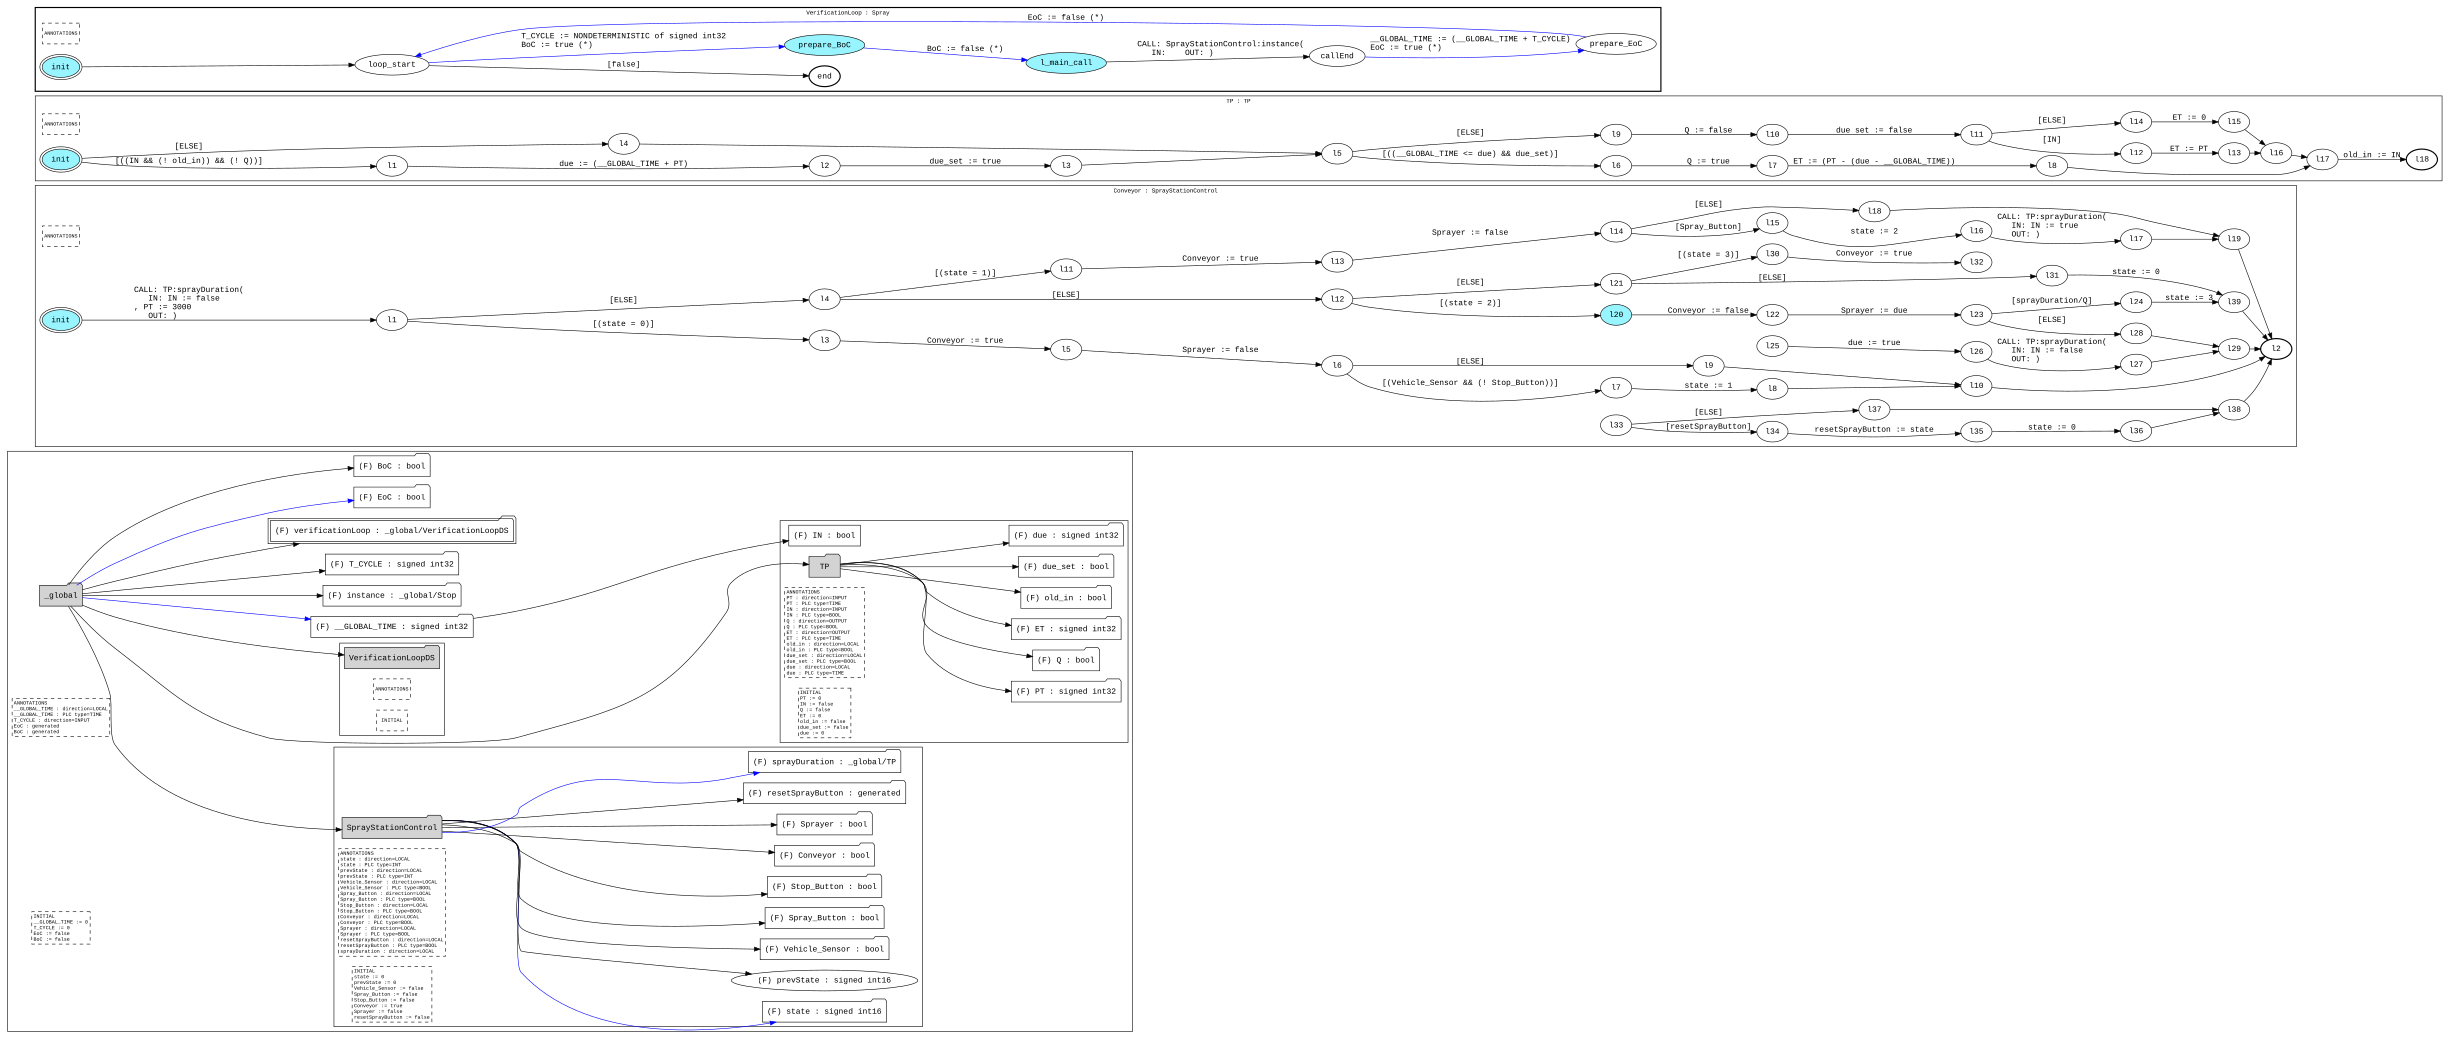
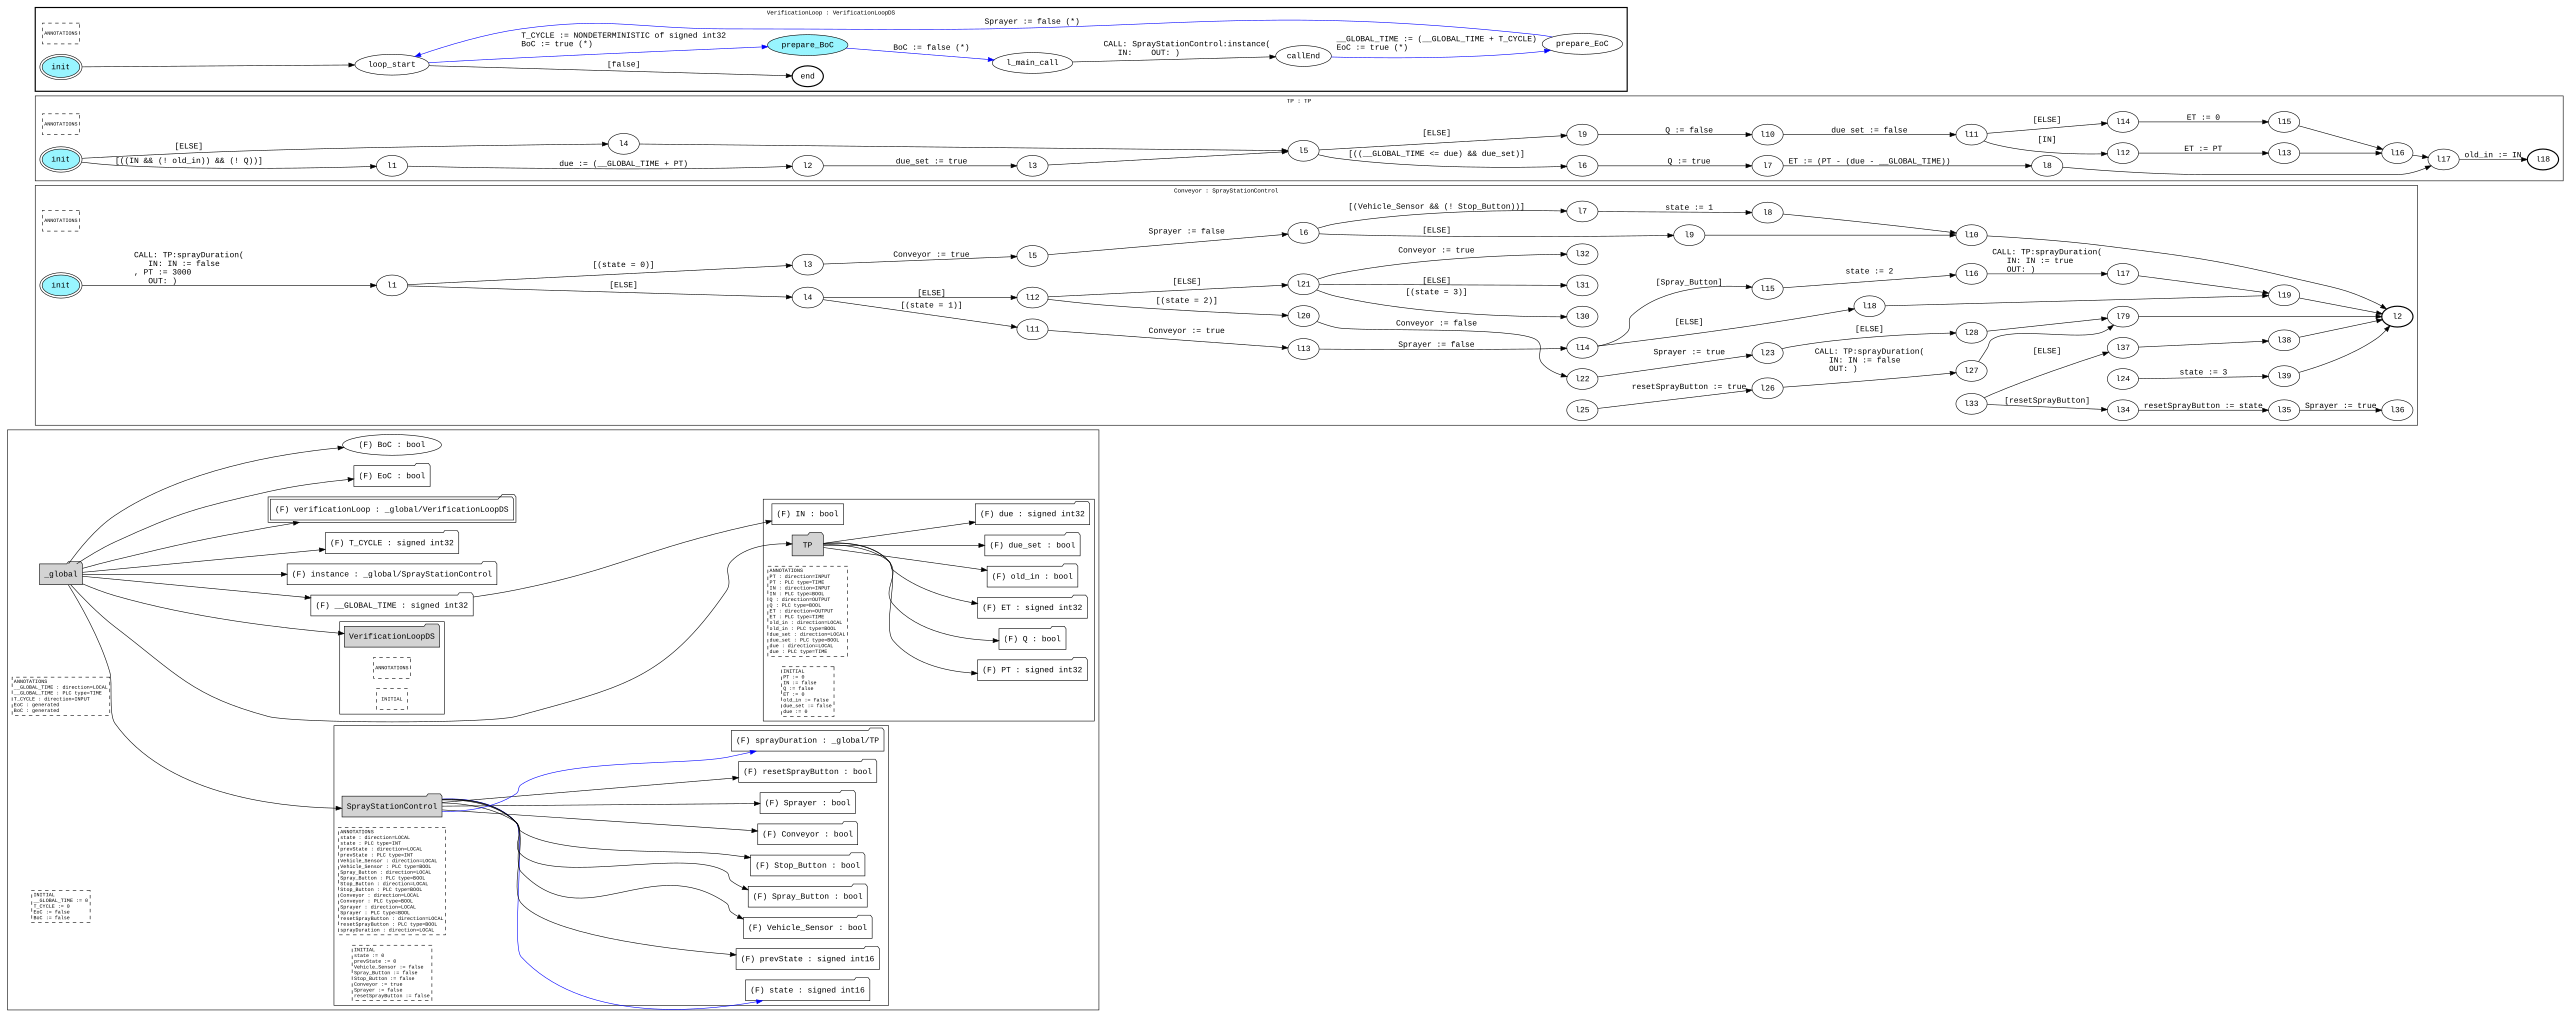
cluster "VerificationLoop : Spray": label "VerificationLoop : Spray" -> "VerificationLoop : VerificationLoopDS"
edge "prepare_EoC" -> "loop_start": label "EoC := false (*)" -> "Sprayer := false (*)"
node "l_main_call": fillcolor cadetblue1 -> white
edge "l30" -> "l32": now "l21" -> "l32"
edge "l31" -> "l39": removed, label "state := 0"
edge "l23" -> "l24": removed, label "[sprayDuration/Q]"
edge "l22" -> "l23": label "Sprayer := due" -> "Sprayer := true"
node "l20": fillcolor cadetblue1 -> white
edge "l25" -> "l26": label "due := true" -> "resetSprayButton := true"
node "l29": label "l29" -> "l79"
edge "l36" -> "l38": removed
edge "l35" -> "l36": label "state := 0" -> "Sprayer := true"
node "(F) BoC : bool": shape folder -> ellipse
edge "_global" -> "(F) EoC : bool": color blue -> black
node "(F) instance : _global/Stop": label "(F) instance : _global/Stop" -> "(F) instance : _global/SprayStationControl"
edge "_global" -> "(F) __GLOBAL_TIME : signed int32": color blue -> black
node "(F) resetSprayButton : generated": label "(F) resetSprayButton : generated" -> "(F) resetSprayButton : bool"
node "(F) prevState : signed int16": shape ellipse -> folder
